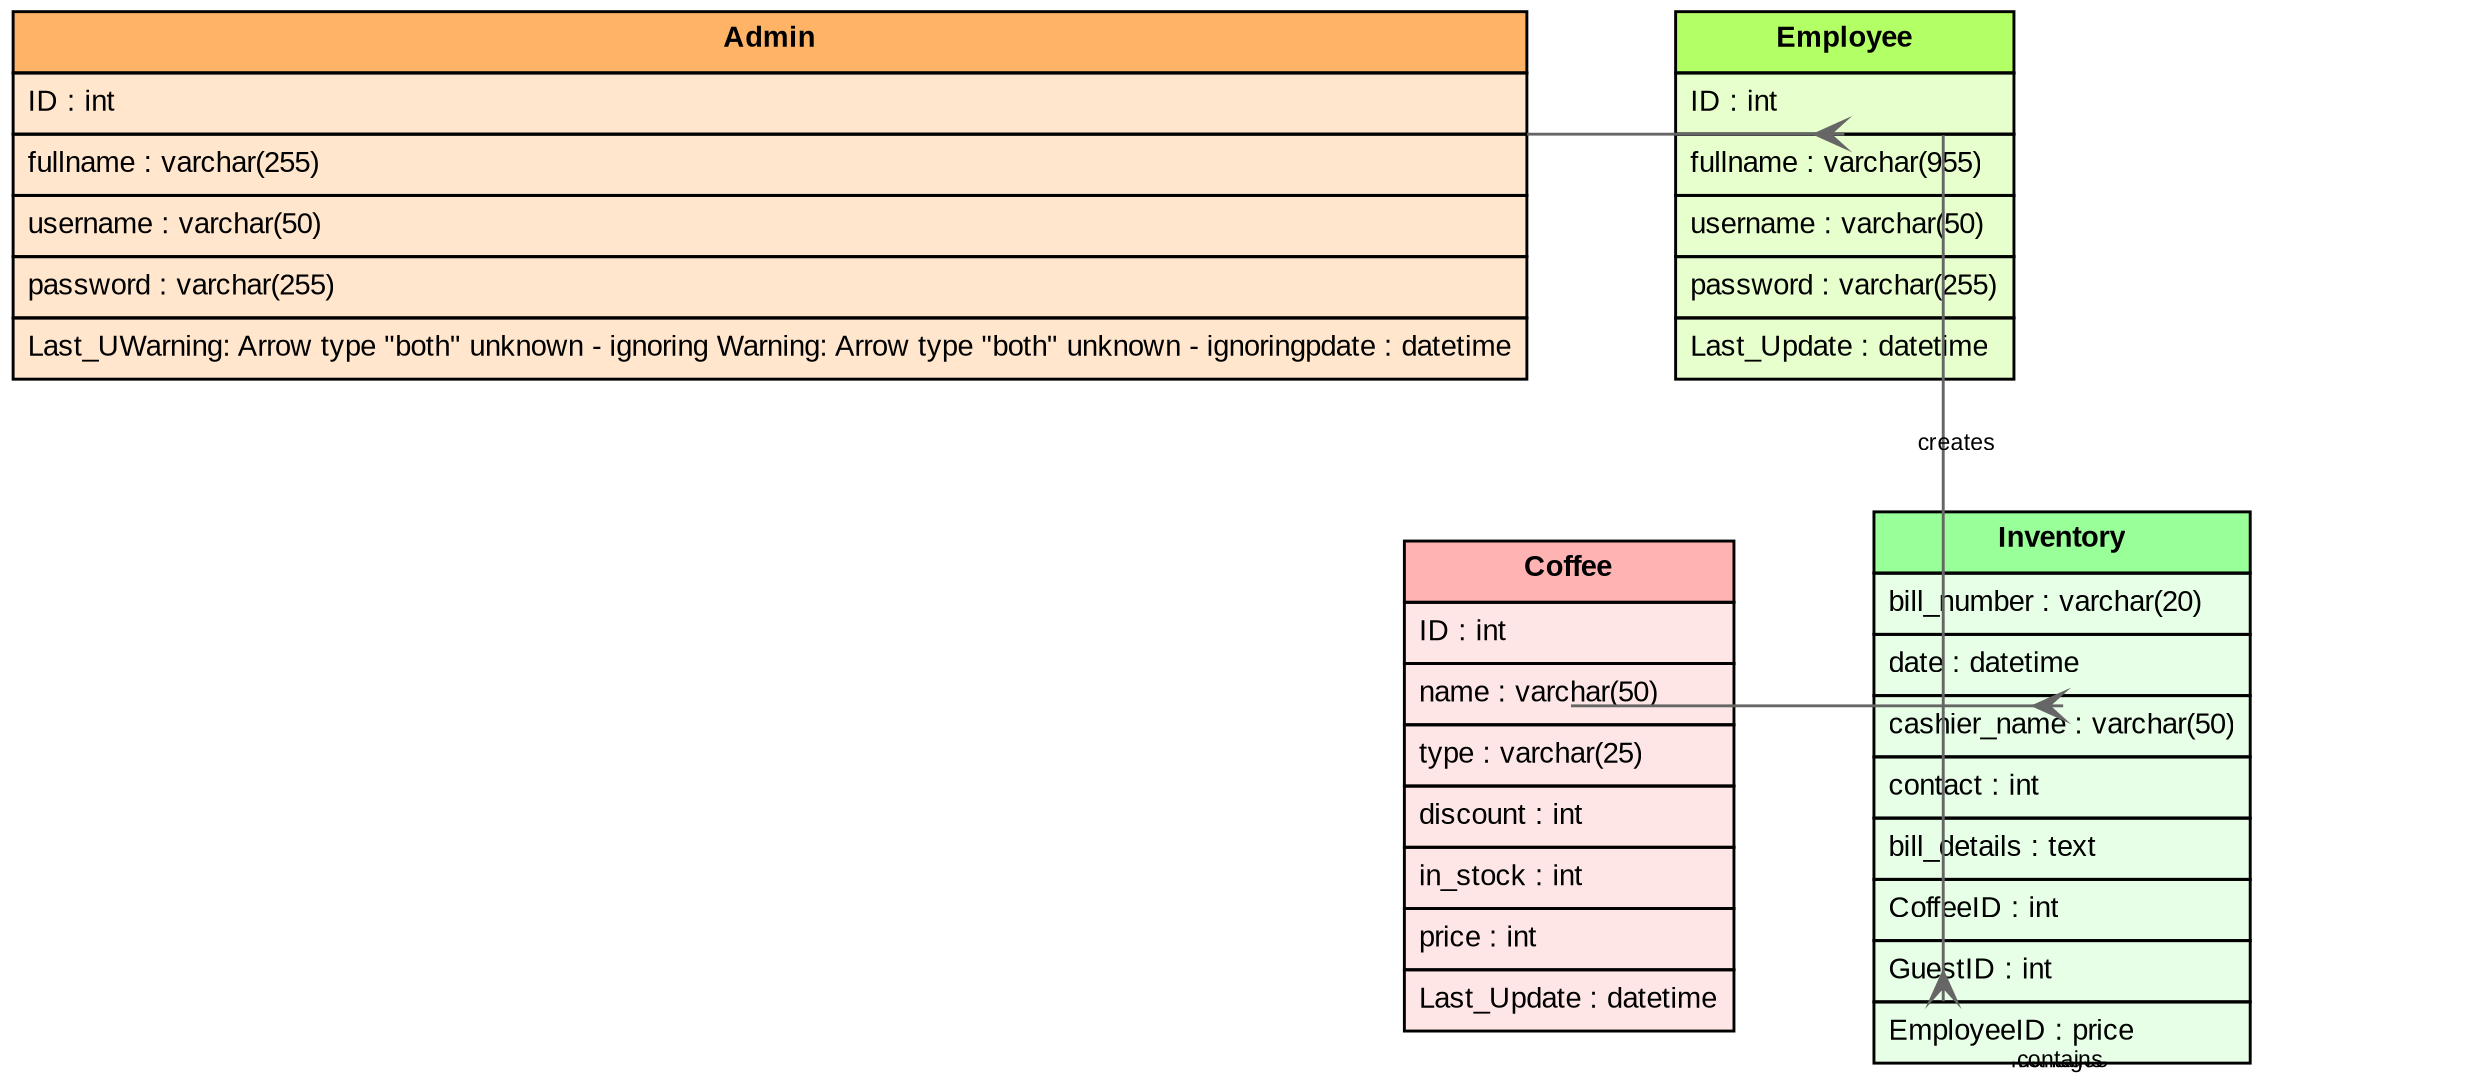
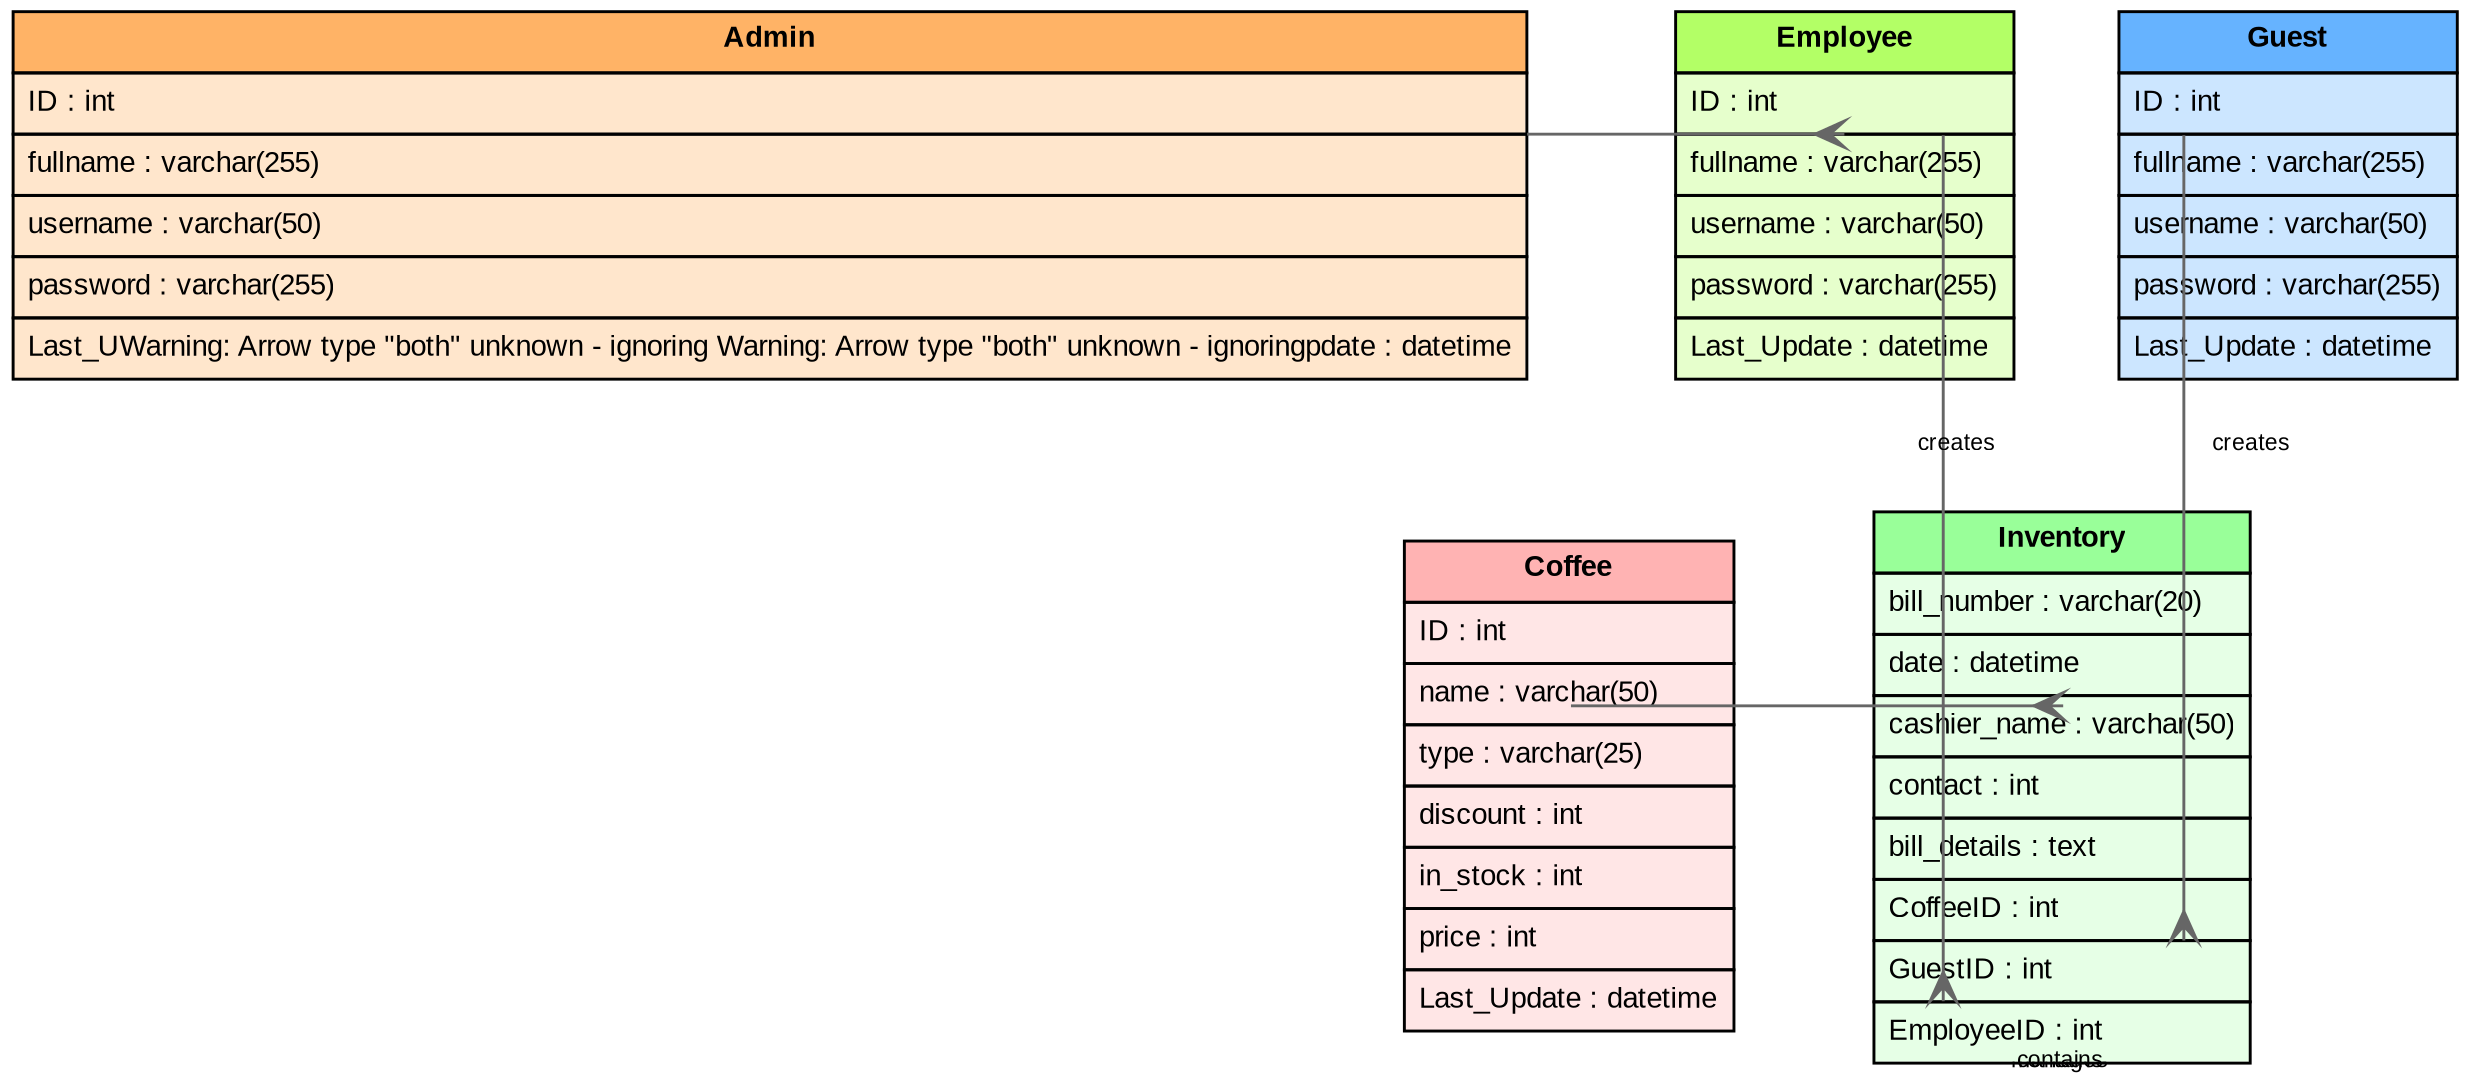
node "Employee": text "fullname : varchar(955)" -> "fullname : varchar(255)"
node "Guest": added
node "Inventory": text "EmployeeID : price" -> "EmployeeID : int"
